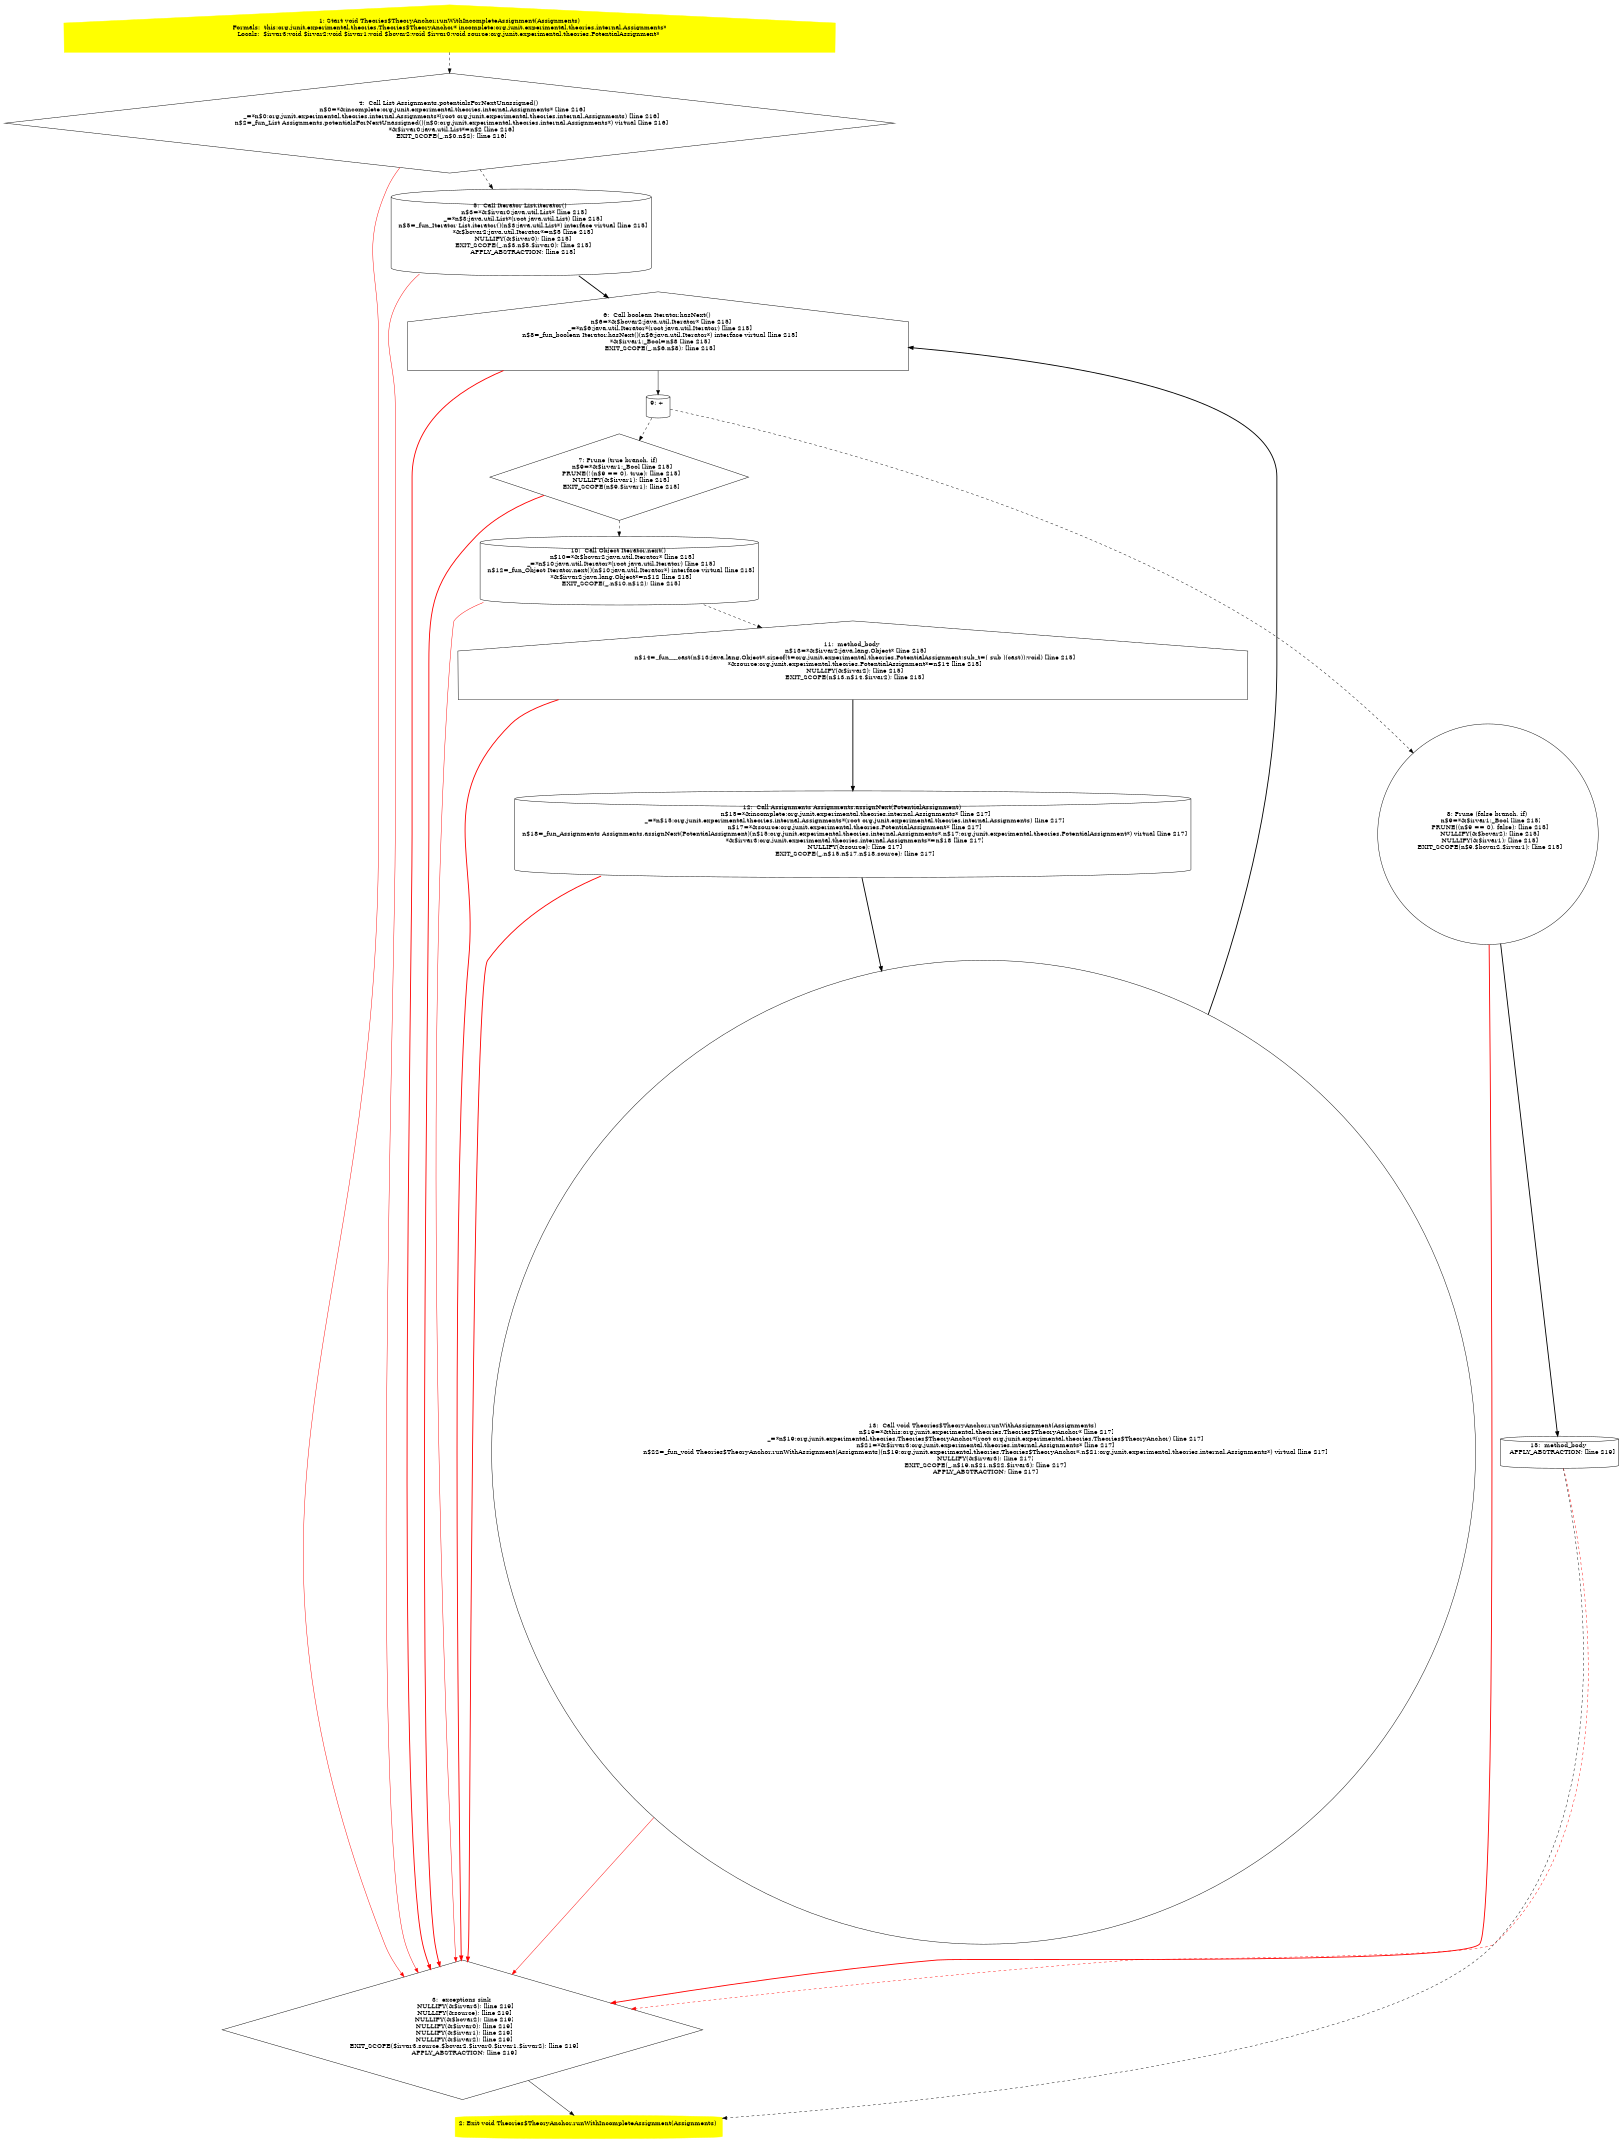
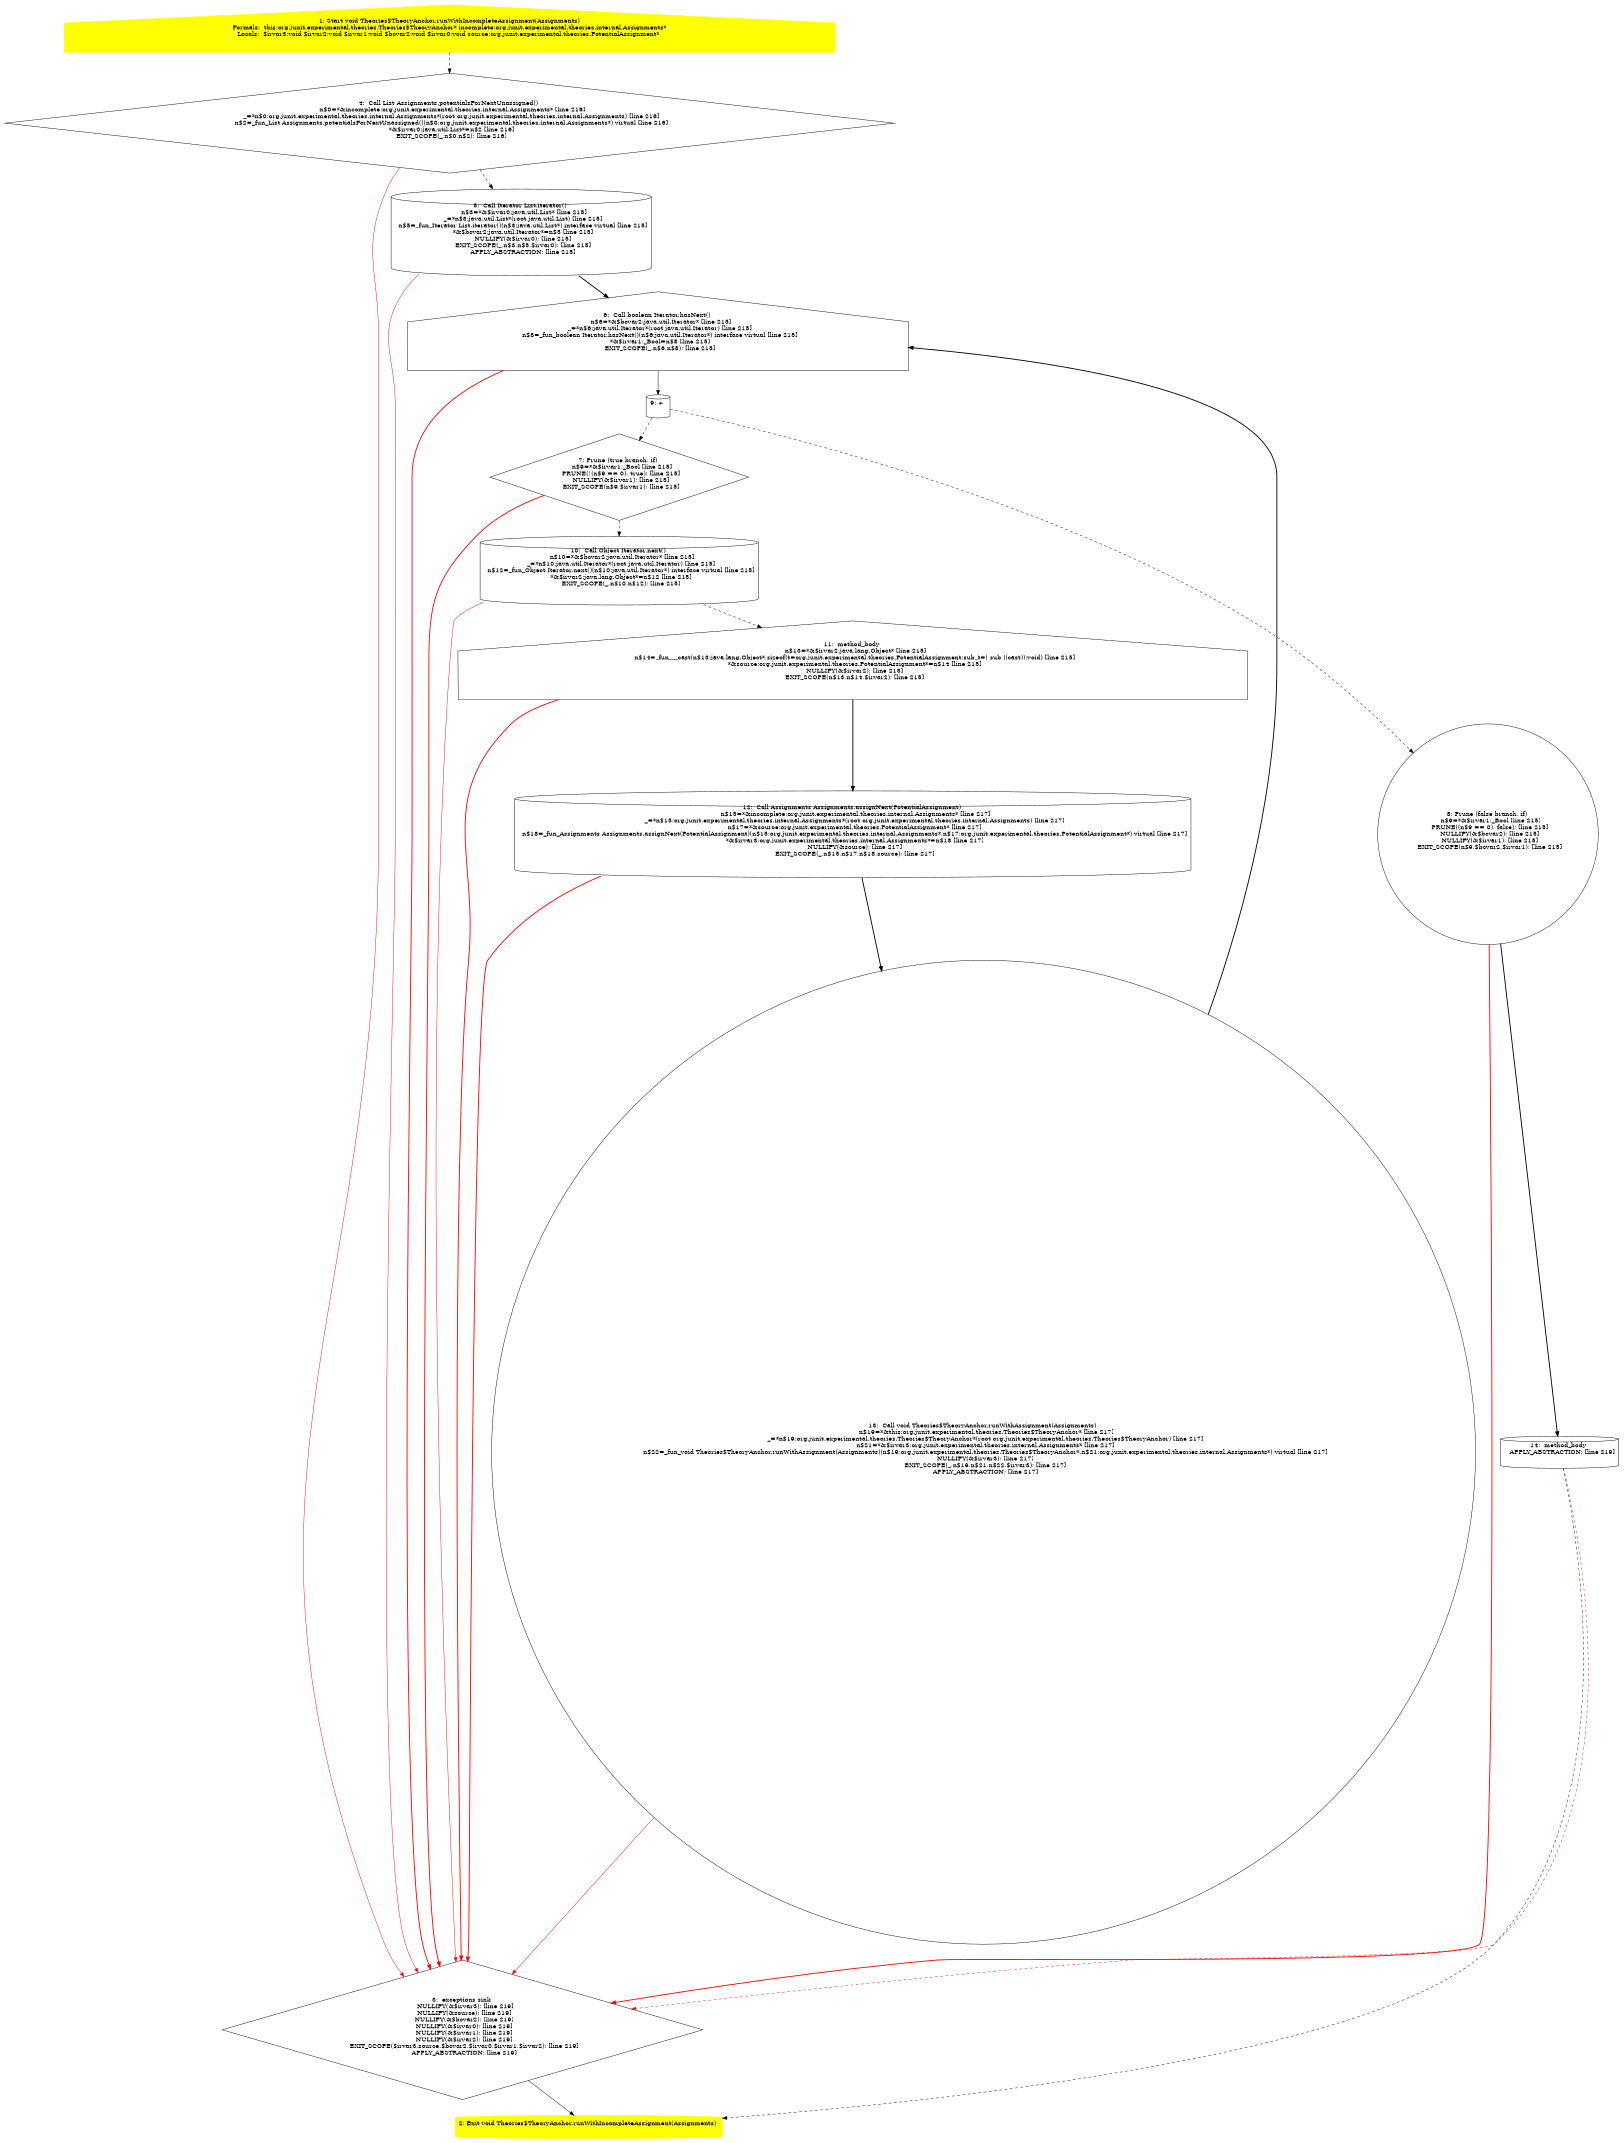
node "15:  method_body APPLY_ABSTRACTION; [line 219]": label "15:  method_body APPLY_ABSTRACTION; [line 219]" -> "14:  method_body APPLY_ABSTRACTION; [line 219]"
